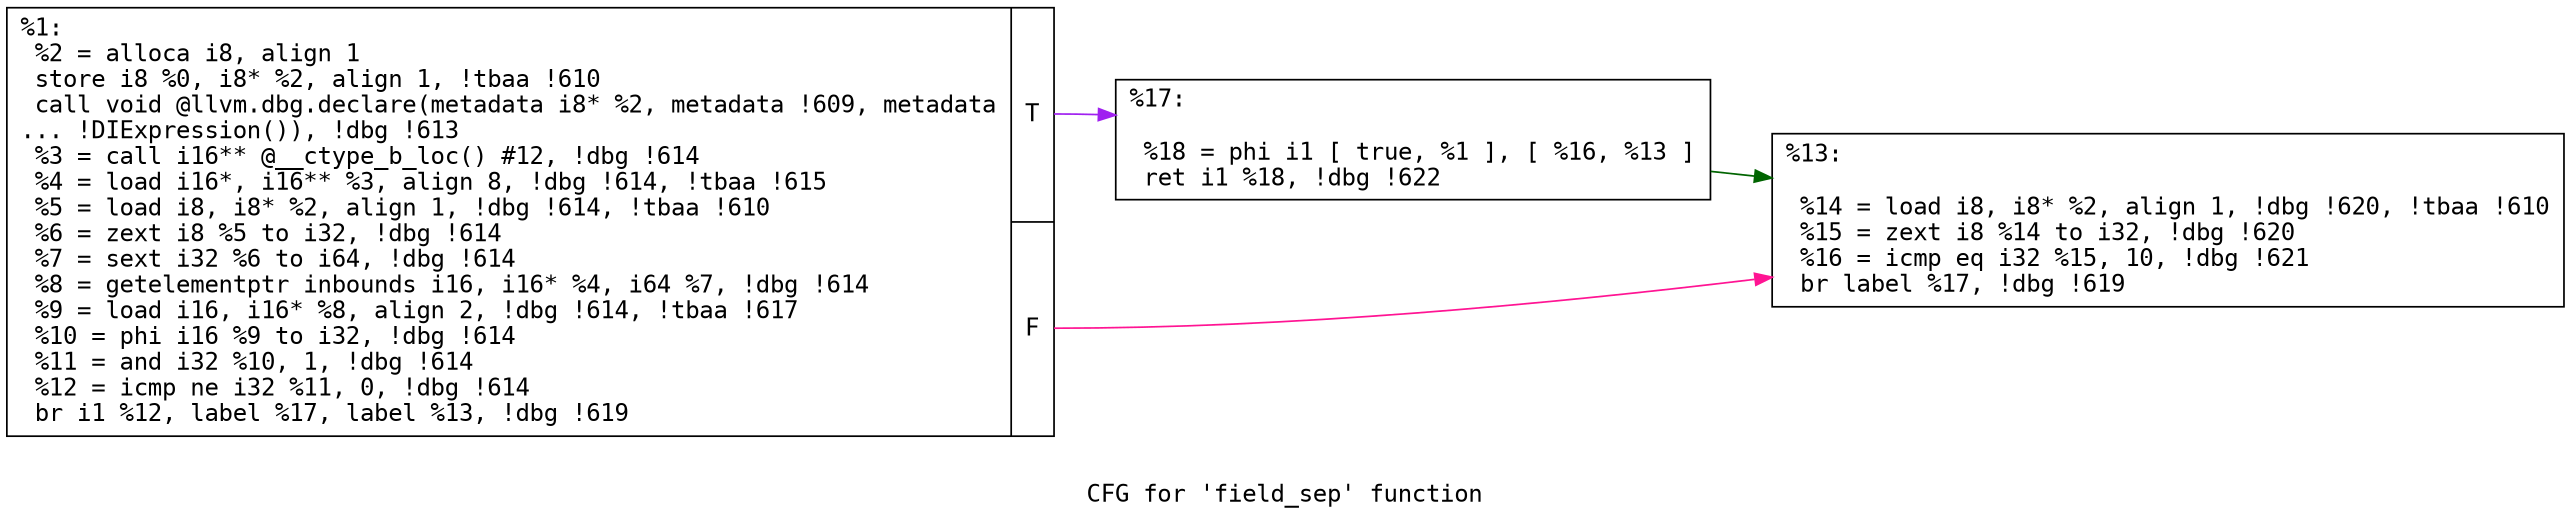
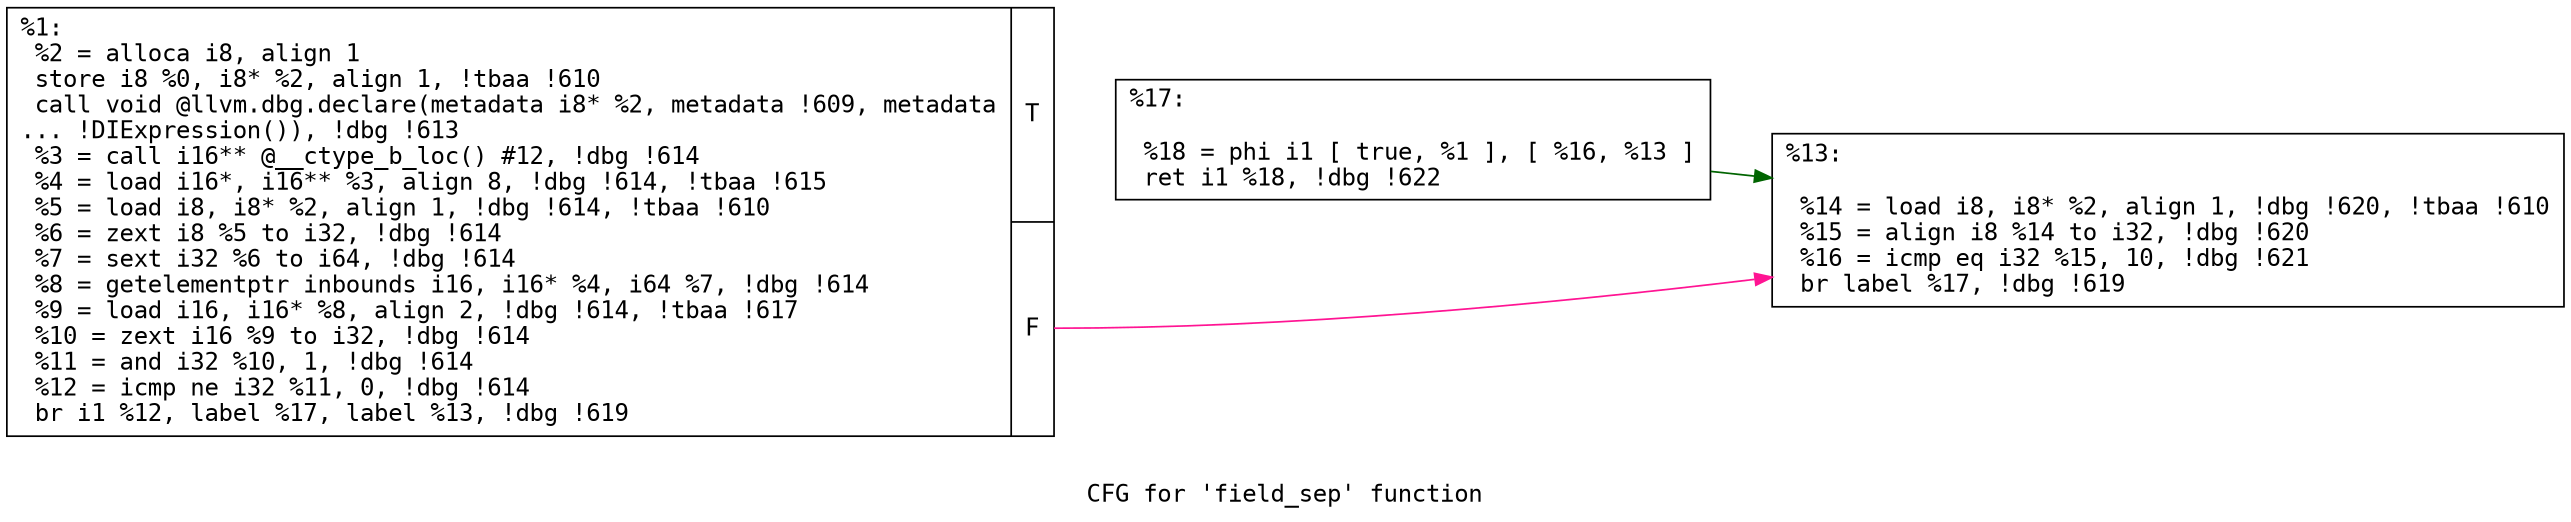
edge "%1:" -> "%17:": removed
node "%13:": text "%15 = zext i8 %14 to i32, !dbg !620" -> "%15 = align i8 %14 to i32, !dbg !620"
node "%1:": text "%10 = phi i16 %9 to i32, !dbg !614" -> "%10 = zext i16 %9 to i32, !dbg !614"
